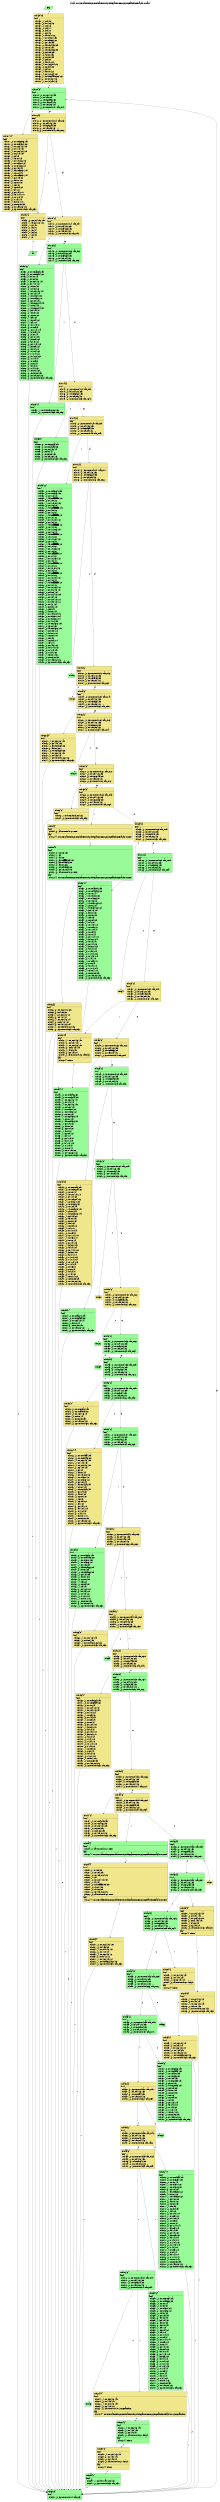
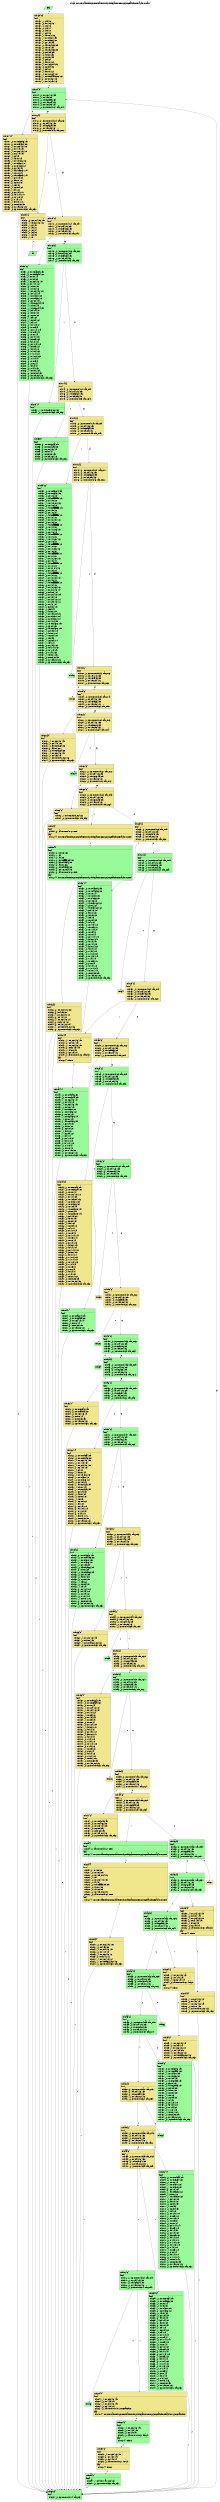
edge "0x401726 [28]" -> "0x401709 [29]": reversed
node "0x4022b6": added
